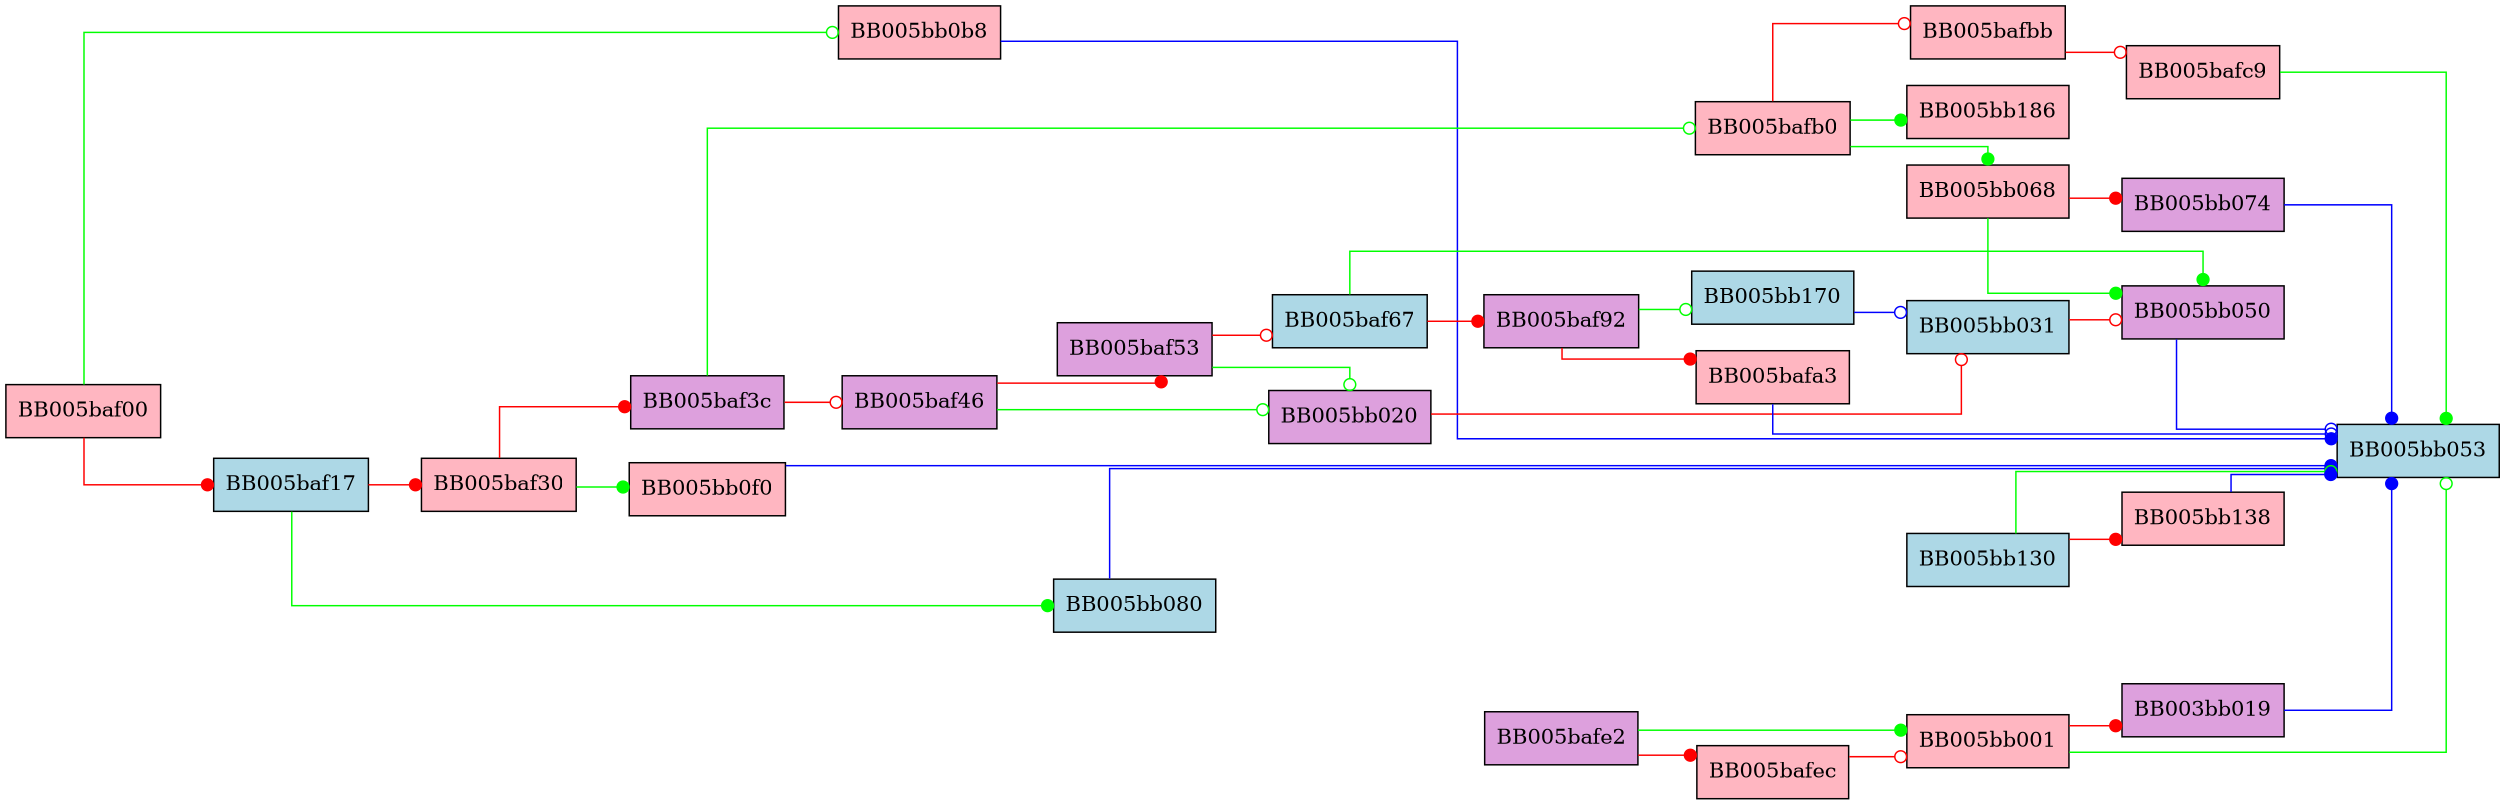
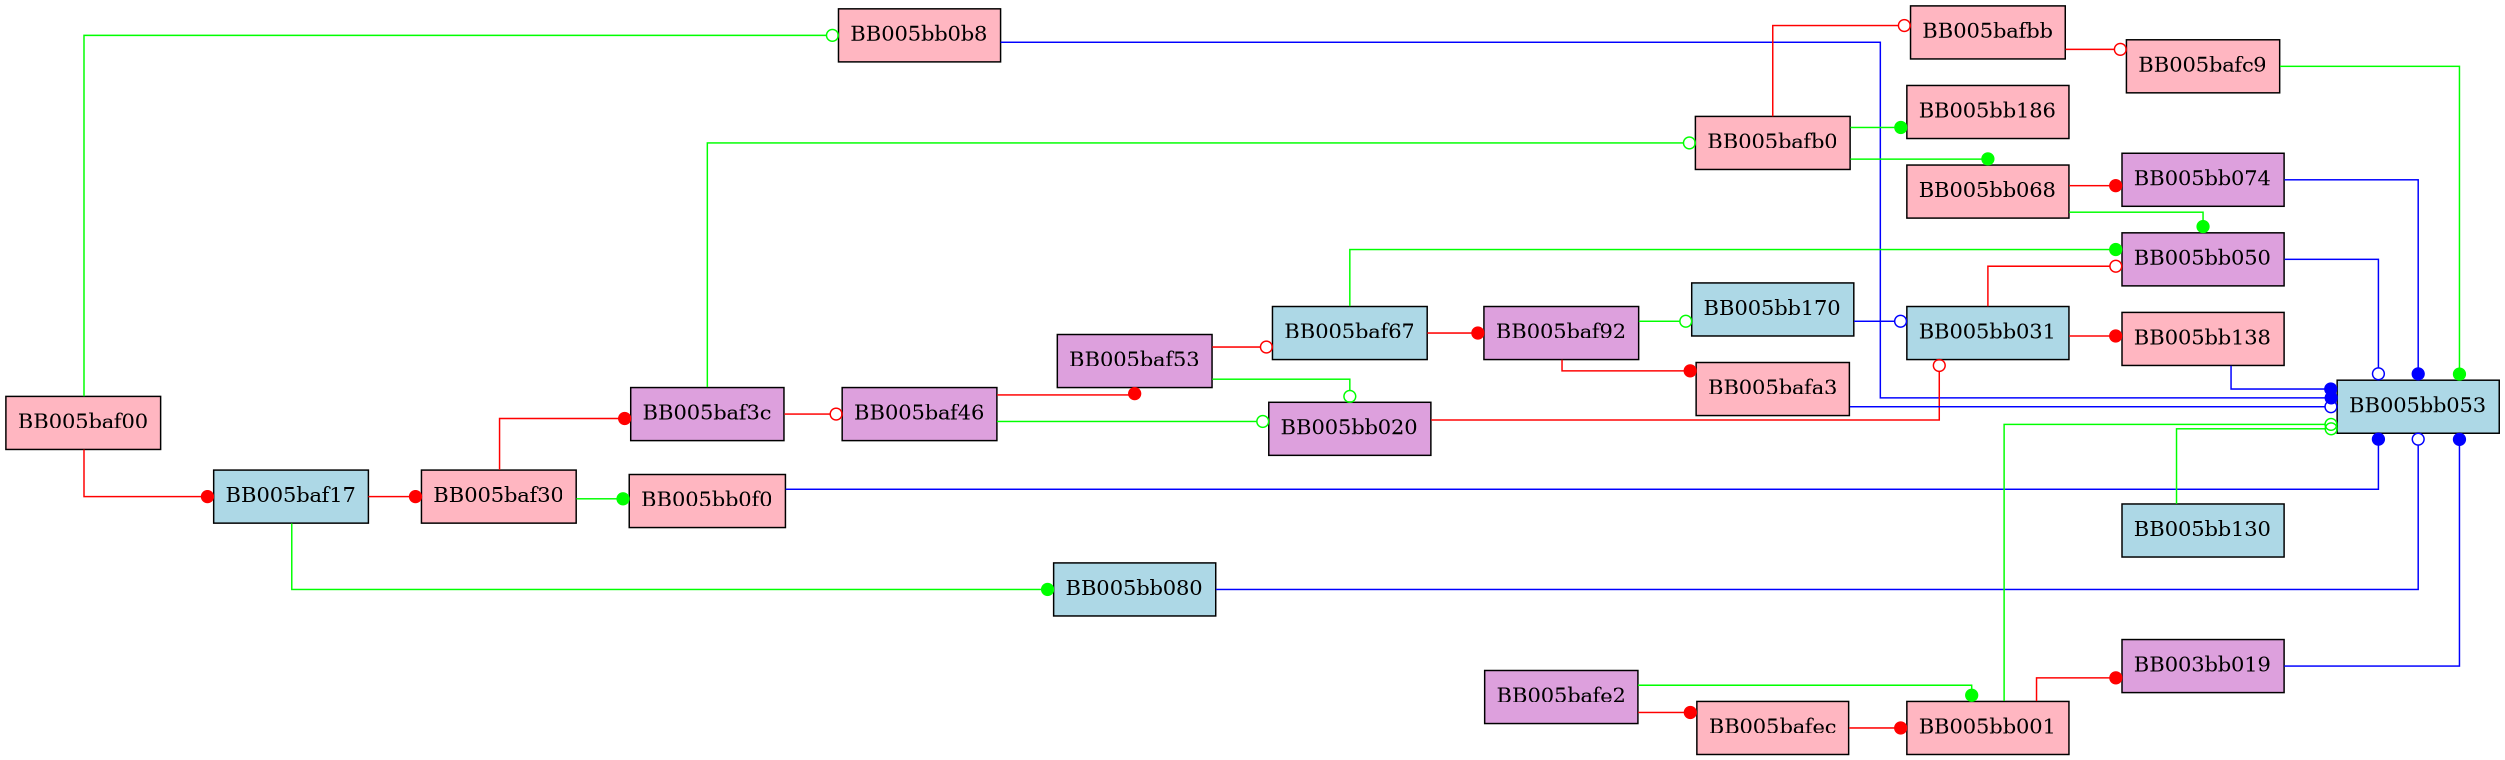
edge "BB005bb130" -> "BB005bb138": now "BB005bb031" -> "BB005bb138"
edge "BB005bafec" -> "BB005bb001": arrowhead odot -> dot
